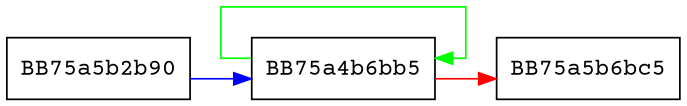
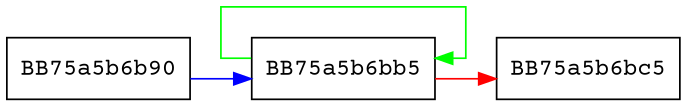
node "BB75a5b2b90": label "BB75a5b2b90" -> "BB75a5b6b90"
node "BB75a4b6bb5": label "BB75a4b6bb5" -> "BB75a5b6bb5"
